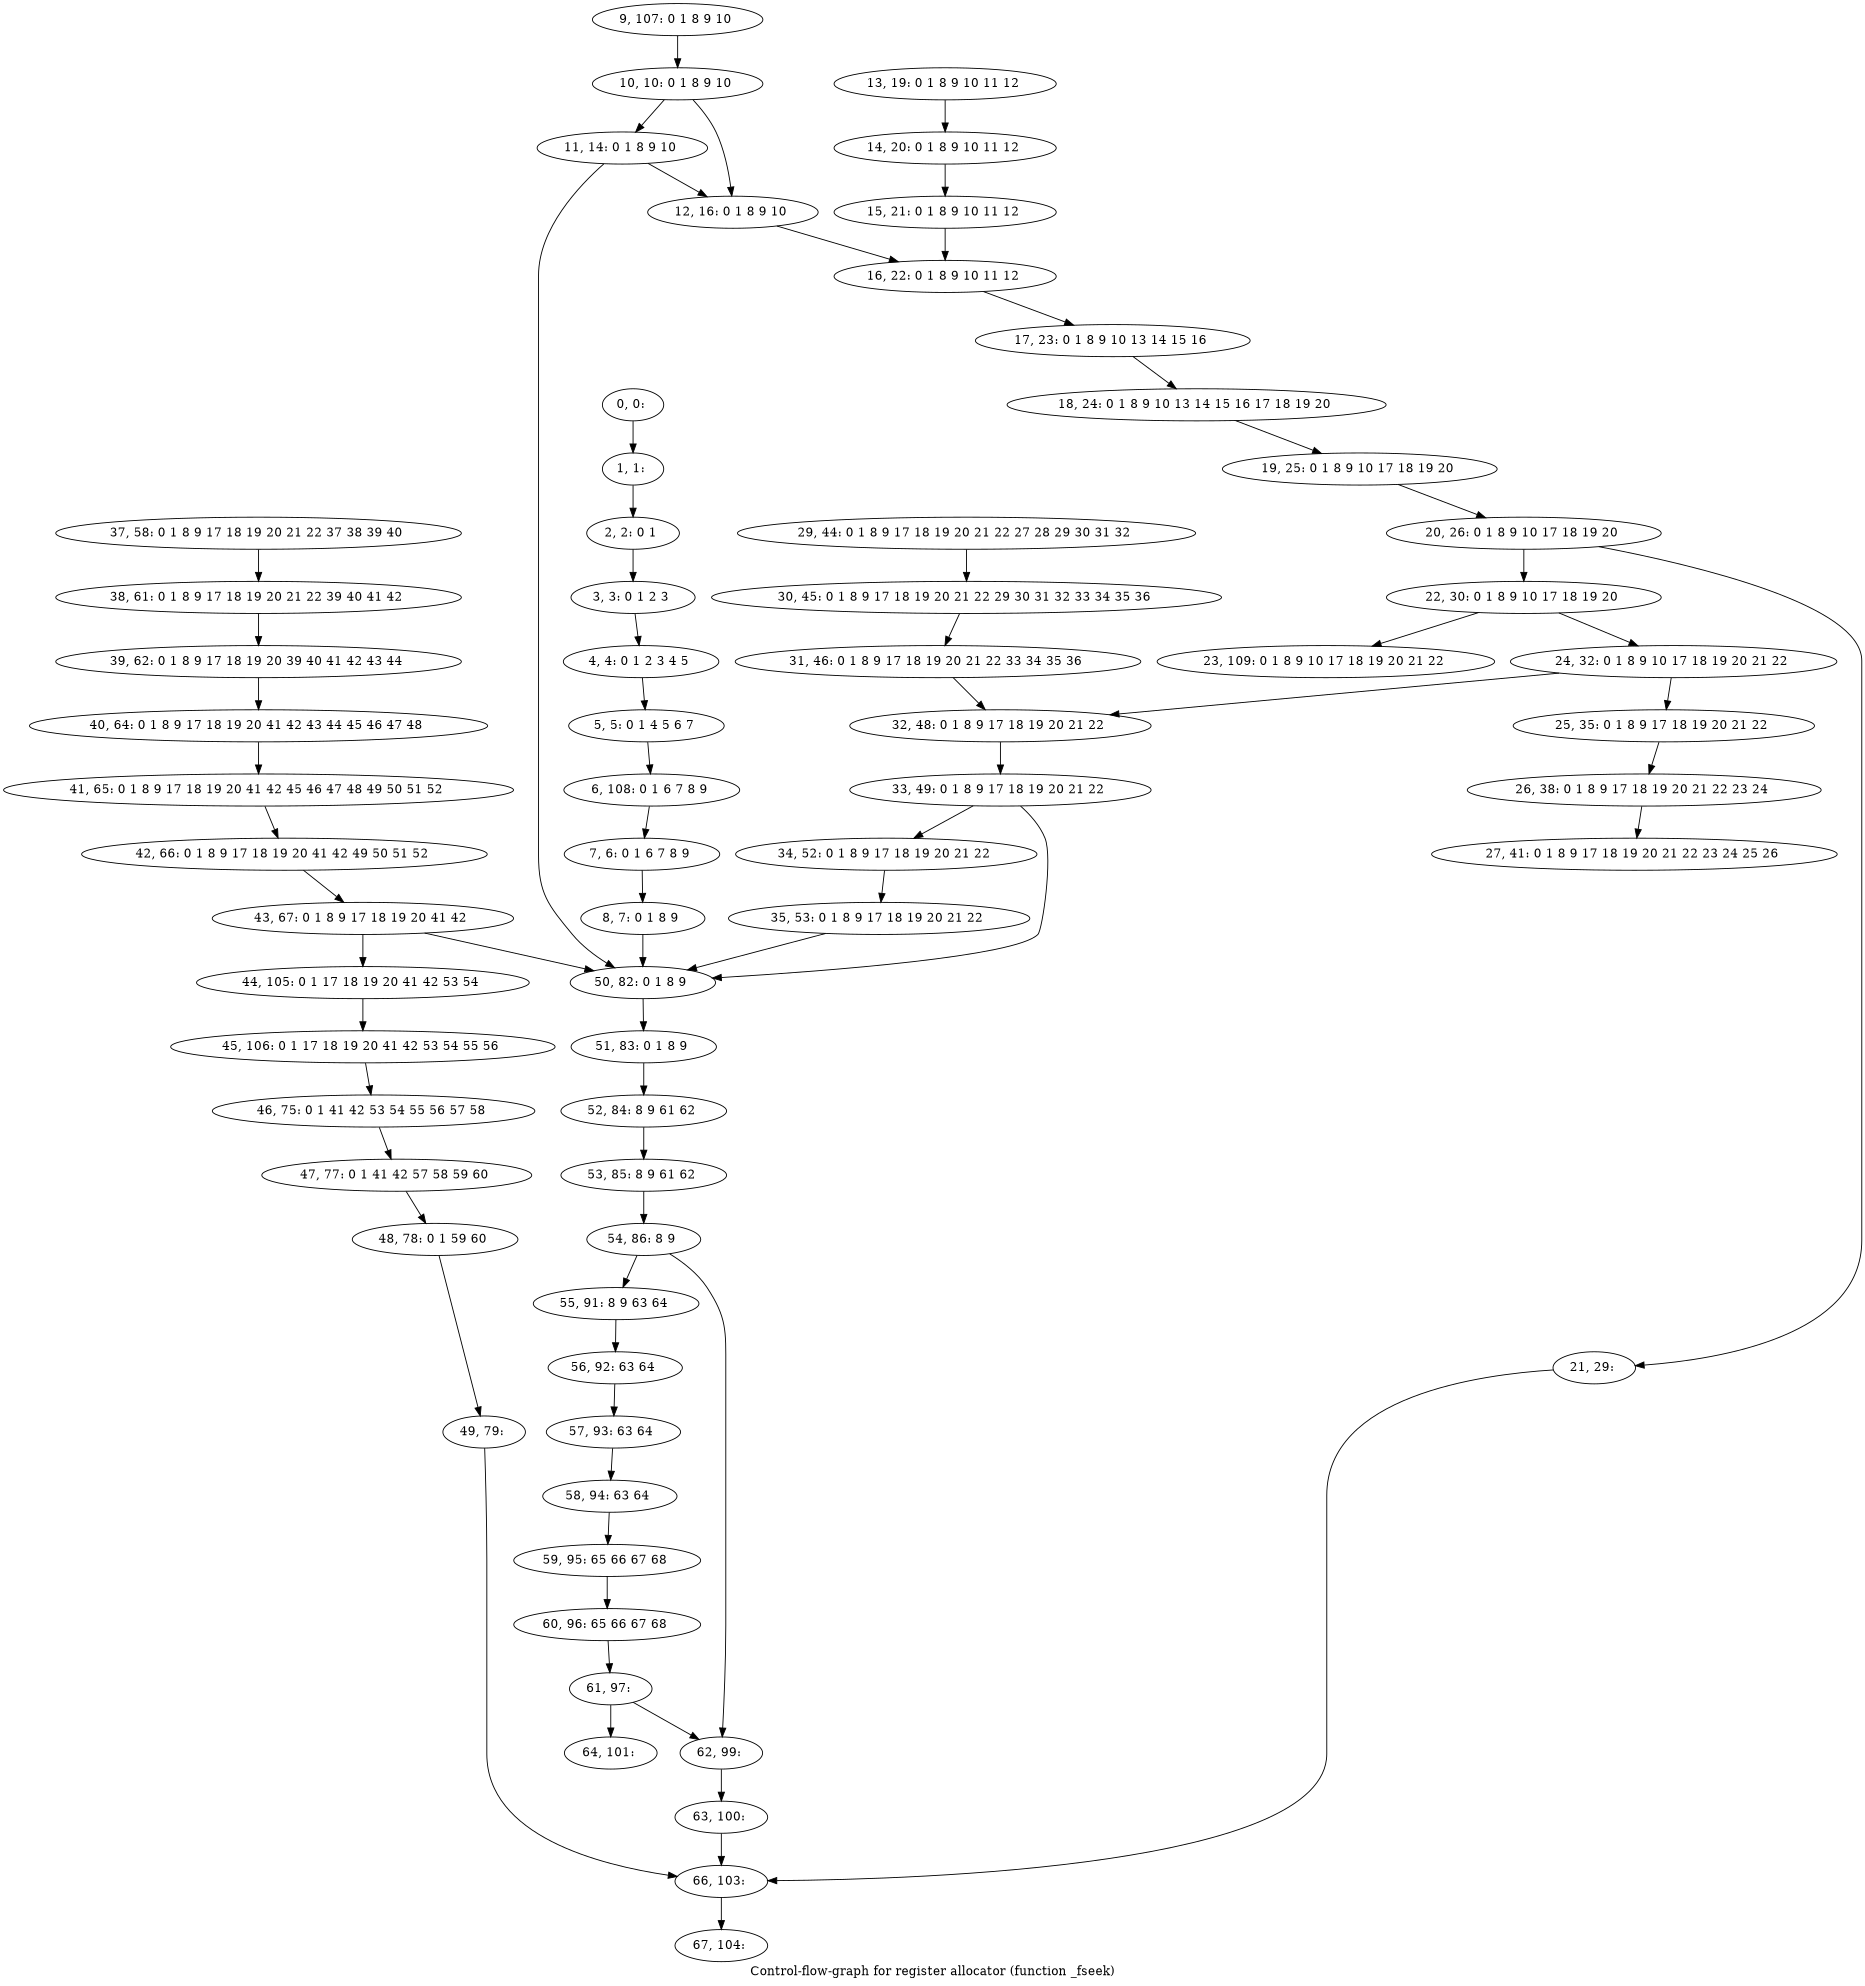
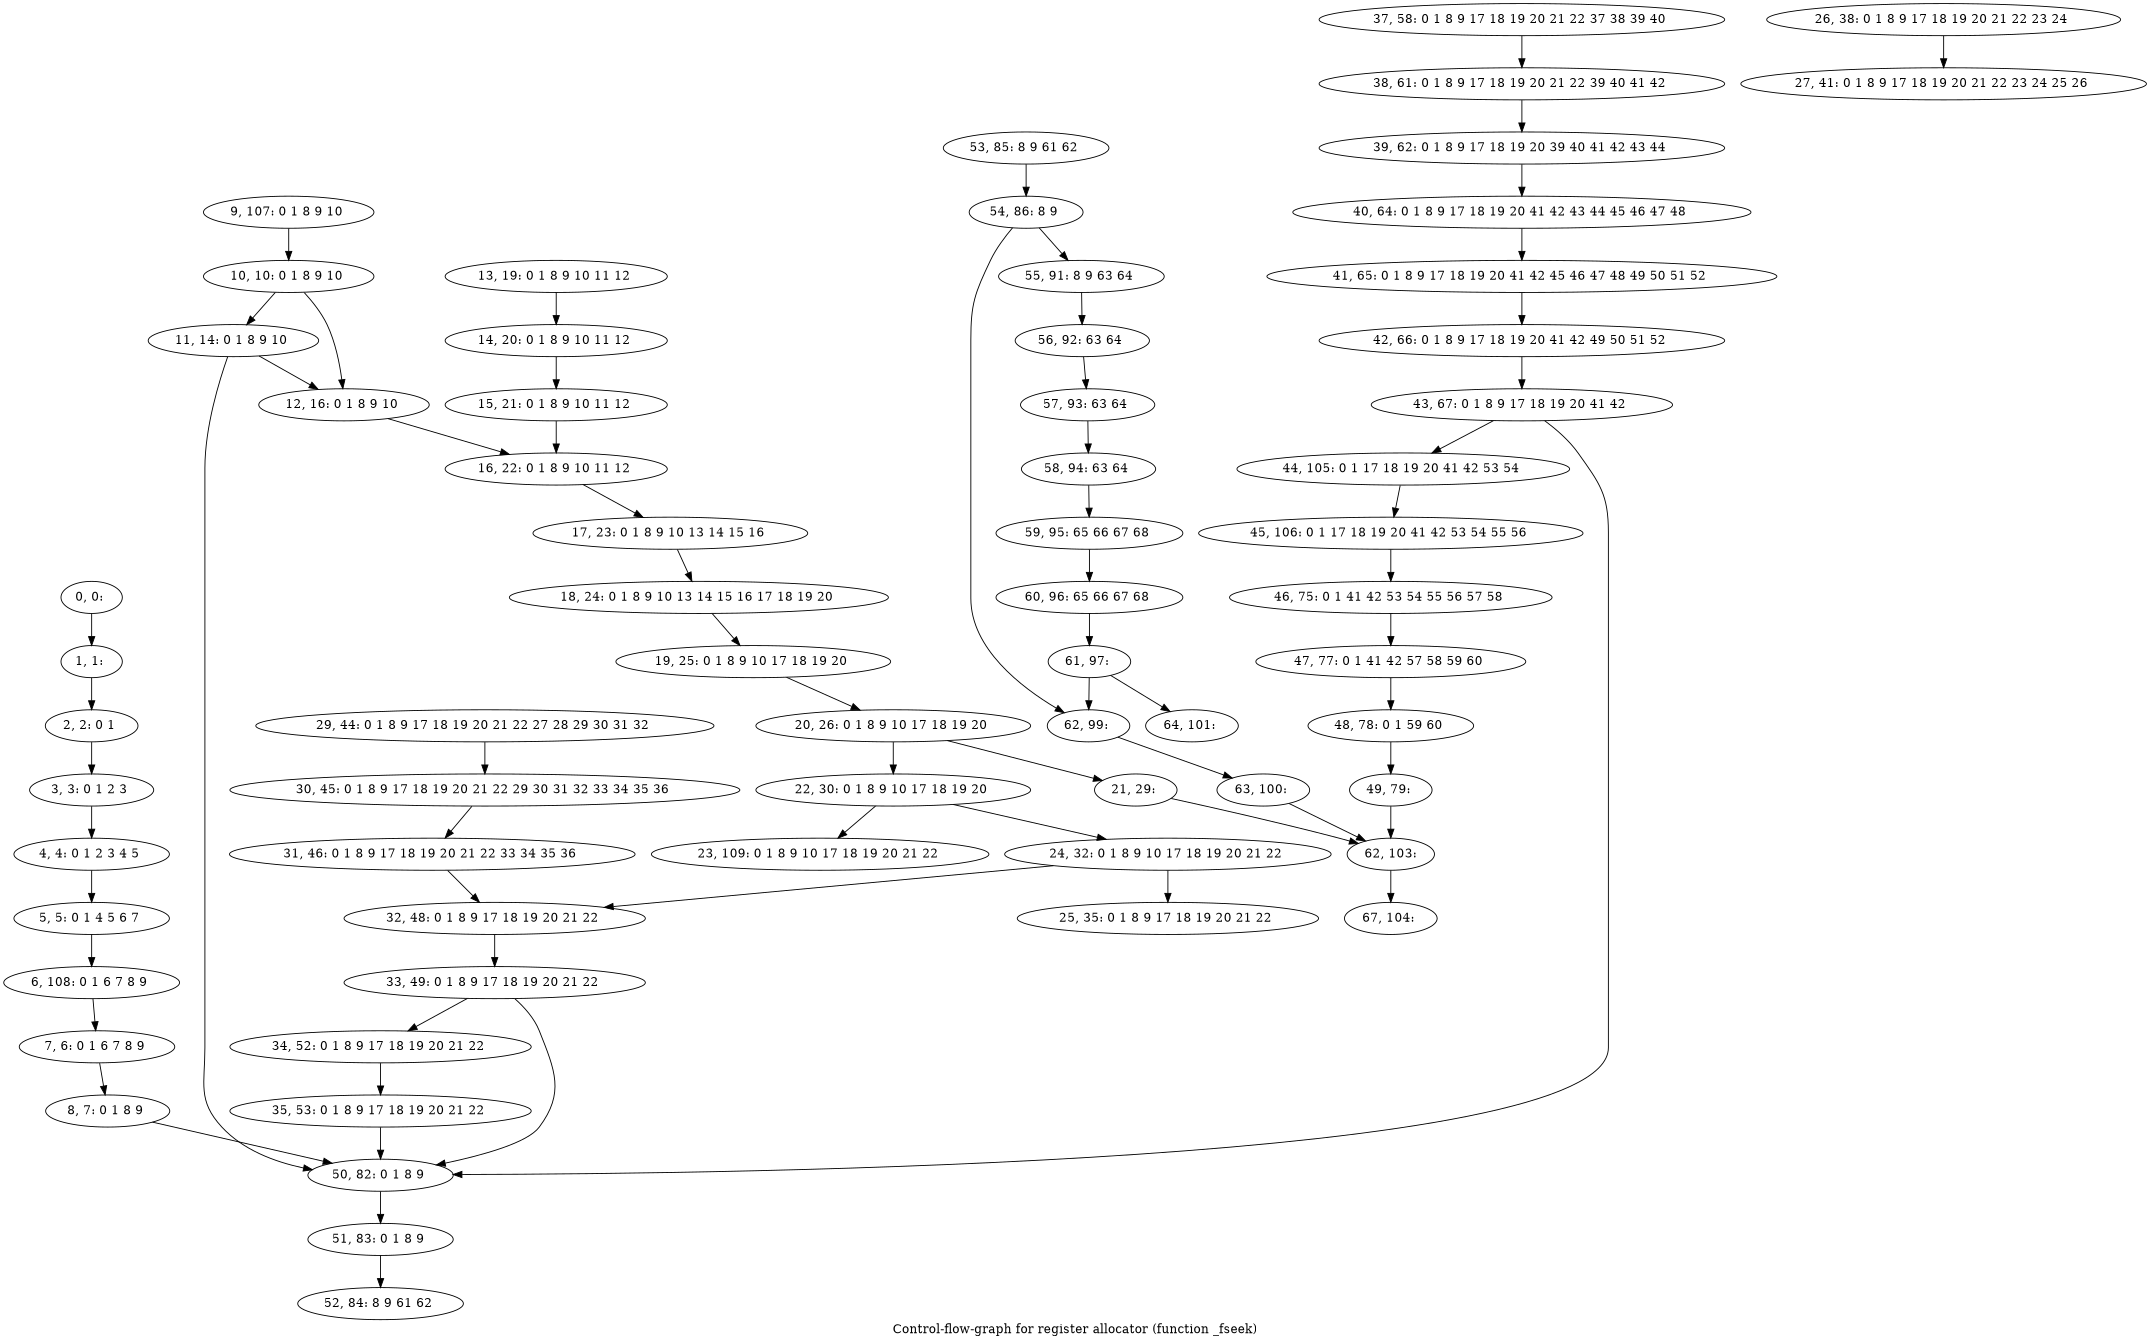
edge "25, 35: 0 1 8 9 17 18 19 20 21 22" -> "26, 38: 0 1 8 9 17 18 19 20 21 22 23 24": removed
edge "52, 84: 8 9 61 62" -> "53, 85: 8 9 61 62": removed
node "66, 103:": label "66, 103:" -> "62, 103:"
